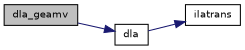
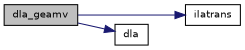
edge "dla" -> "ilatrans": now "dla_geamv" -> "ilatrans"
